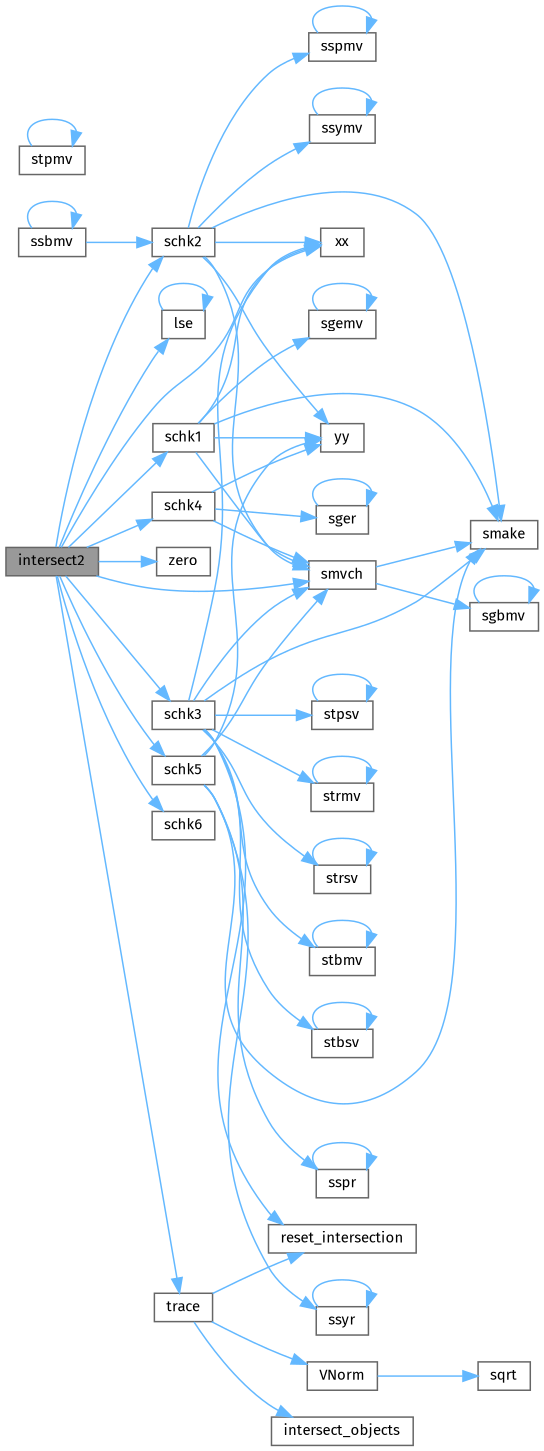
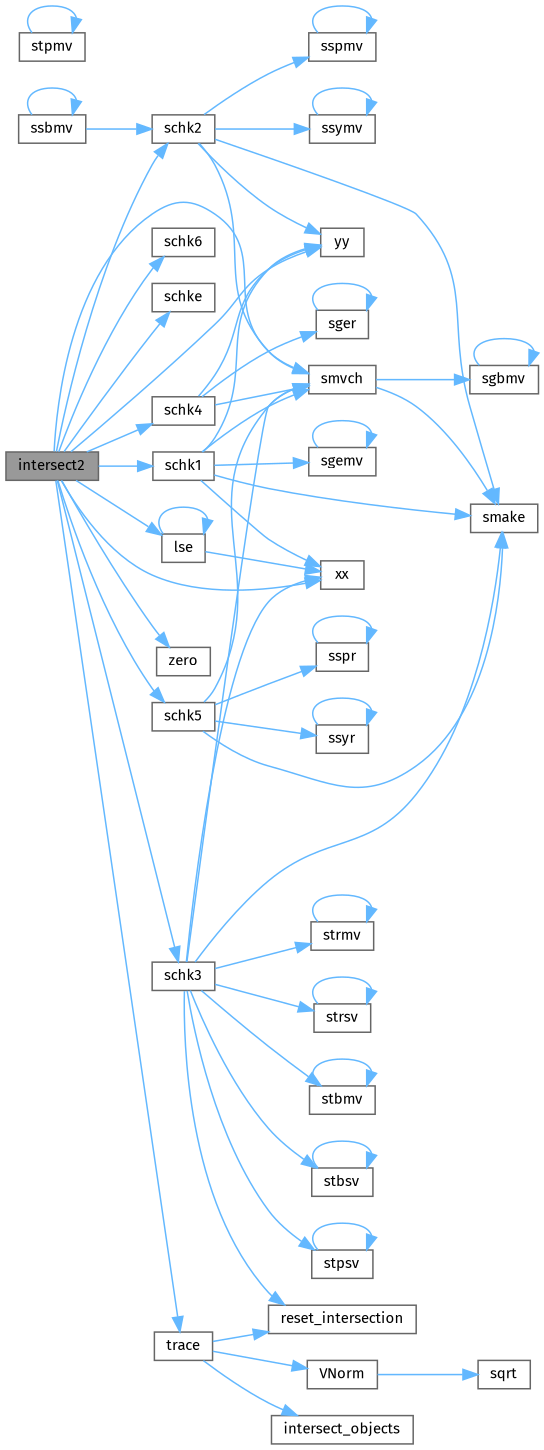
edge "schk2" -> "xx": now "lse" -> "xx"
node "schke": added
edge "schk5" -> "yy": now "intersect2" -> "yy"
